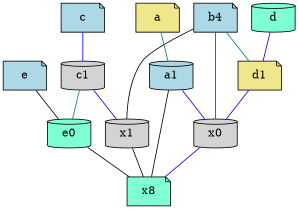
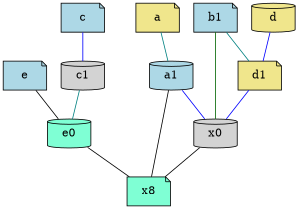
node "b4": label "b4" -> "b1"
node "d": fillcolor aquamarine -> khaki
node "x1": removed
edge "x0" -- "x8": color blue -> black
